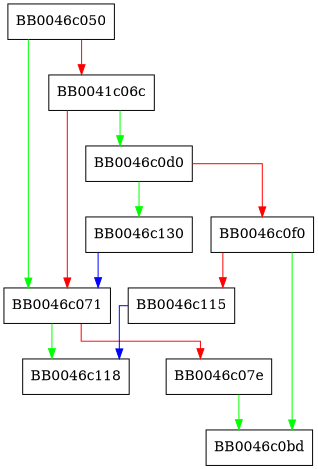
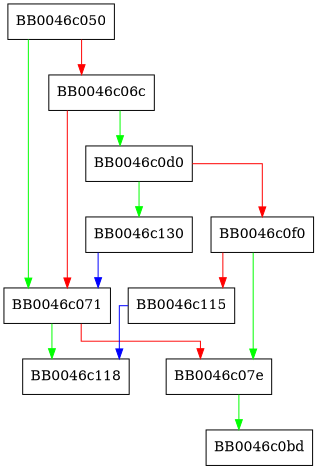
node "BB0041c06c": label "BB0041c06c" -> "BB0046c06c"
edge "BB0046c0f0" -> "BB0046c0bd": now "BB0046c0f0" -> "BB0046c07e"
